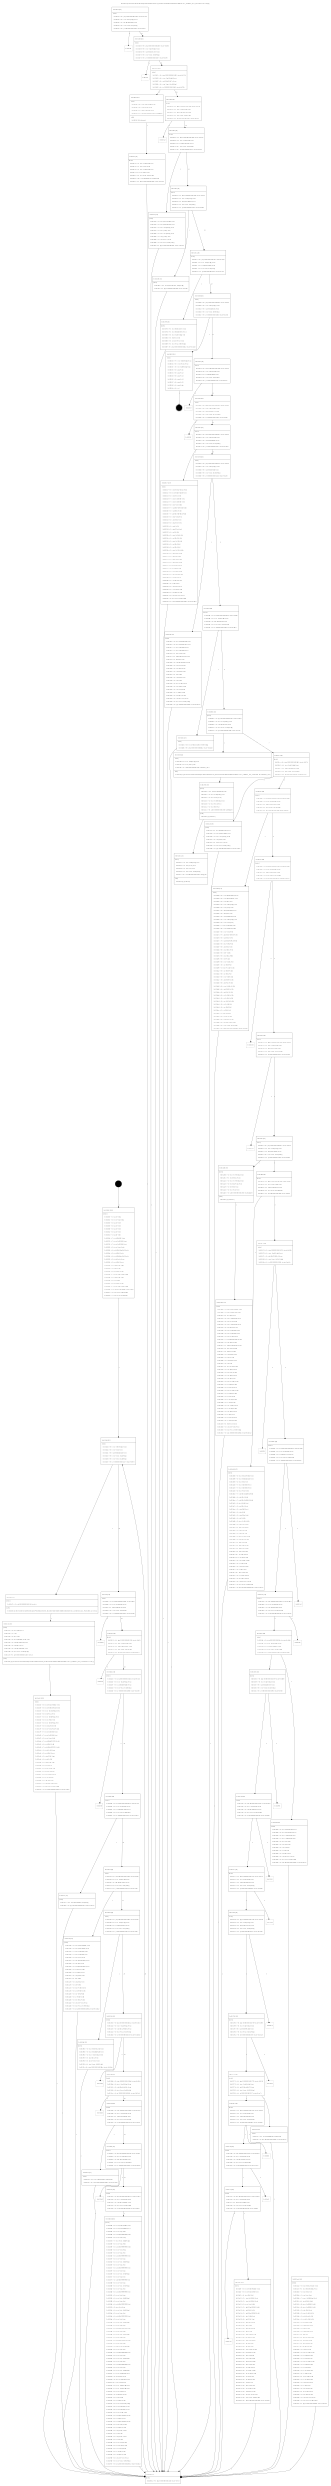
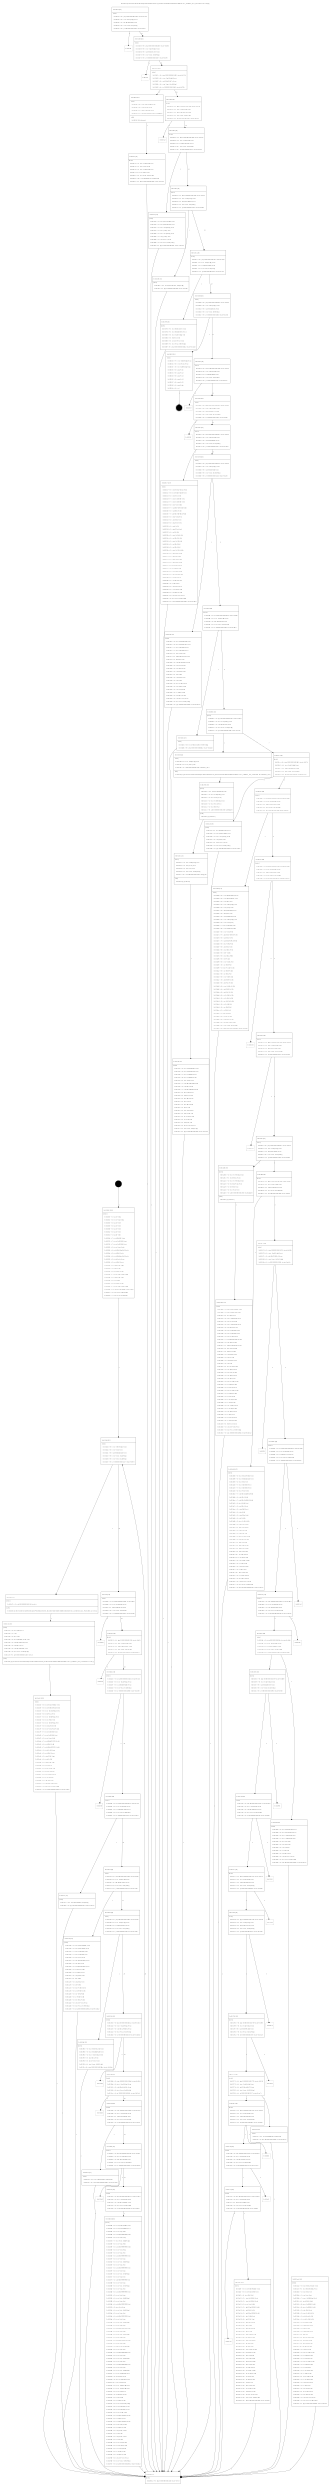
node "0x401ec6 [97]": added
